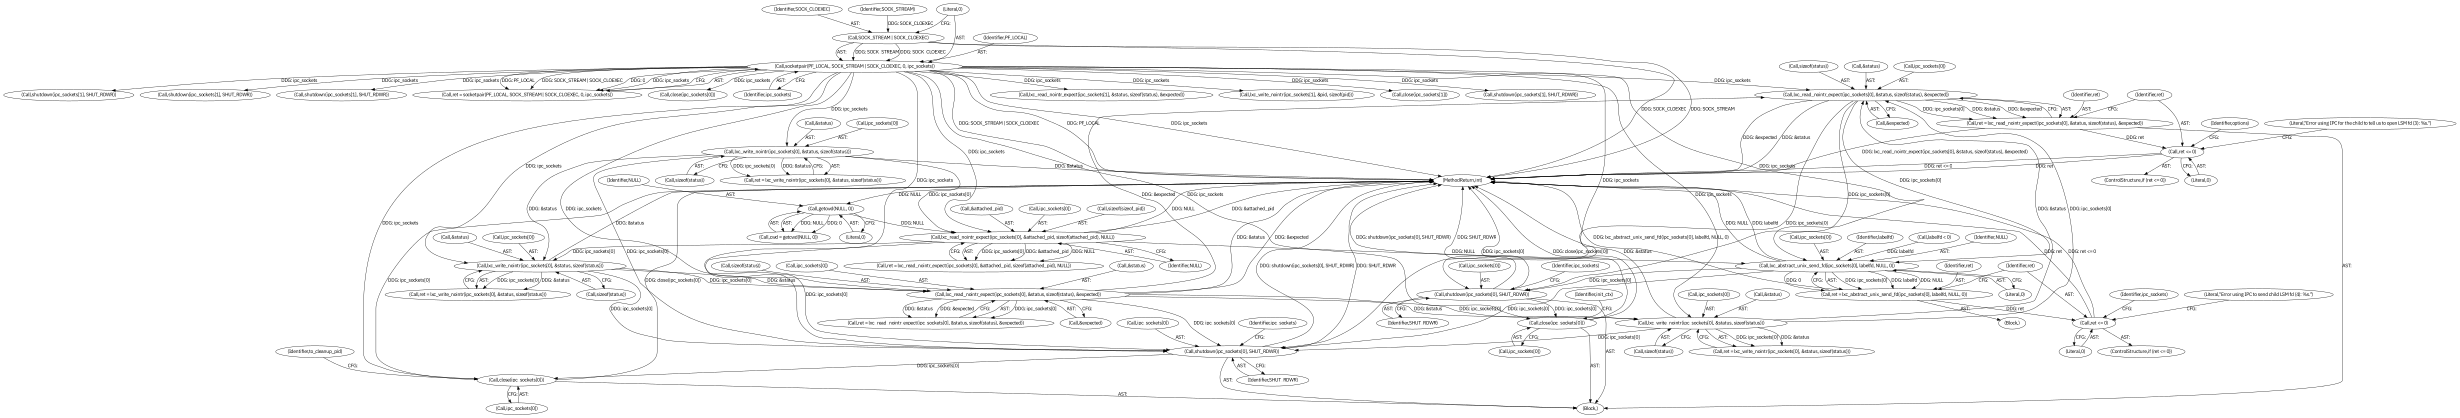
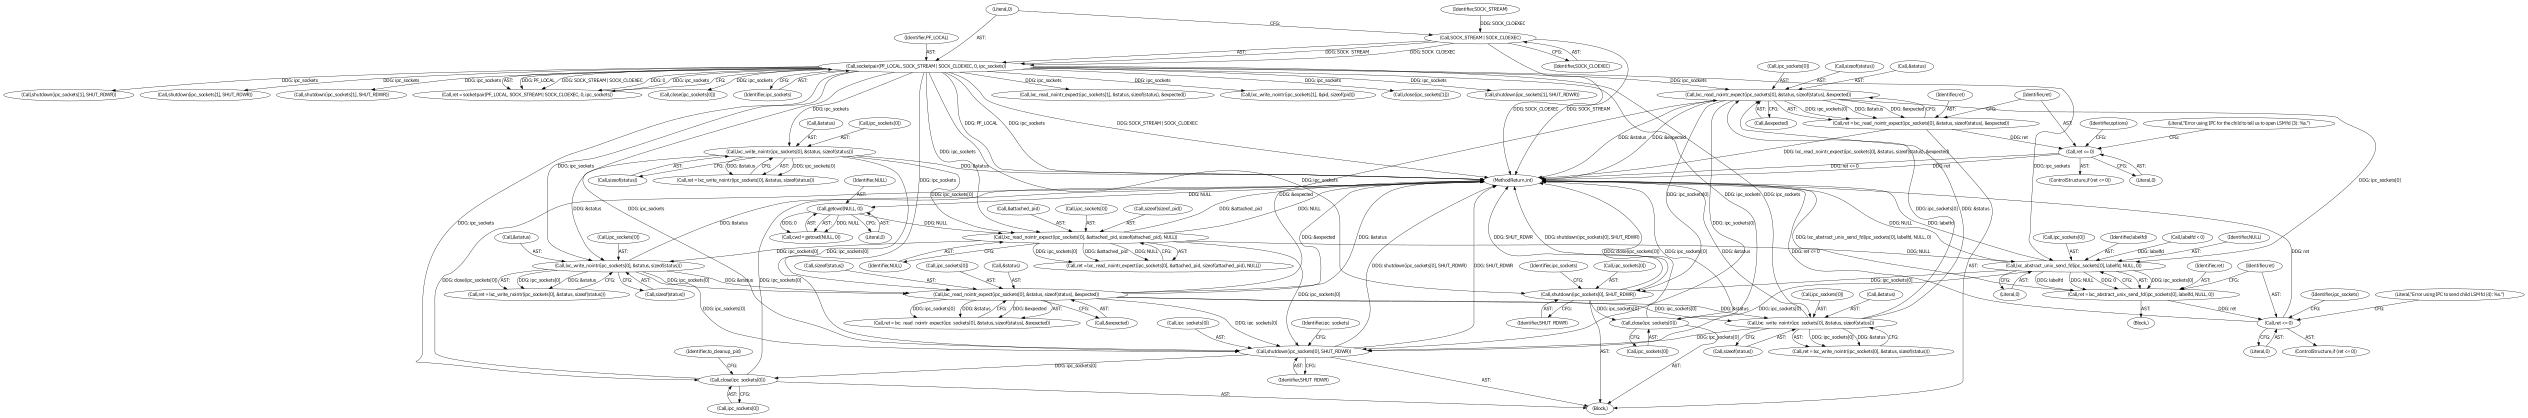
edge "(Call,SOCK_STREAM | SOCK_CLOEXEC)" -> "(Identifier,SOCK_CLOEXEC)": added, label "CFG:"
node "(Identifier,init_ctx)": removed
